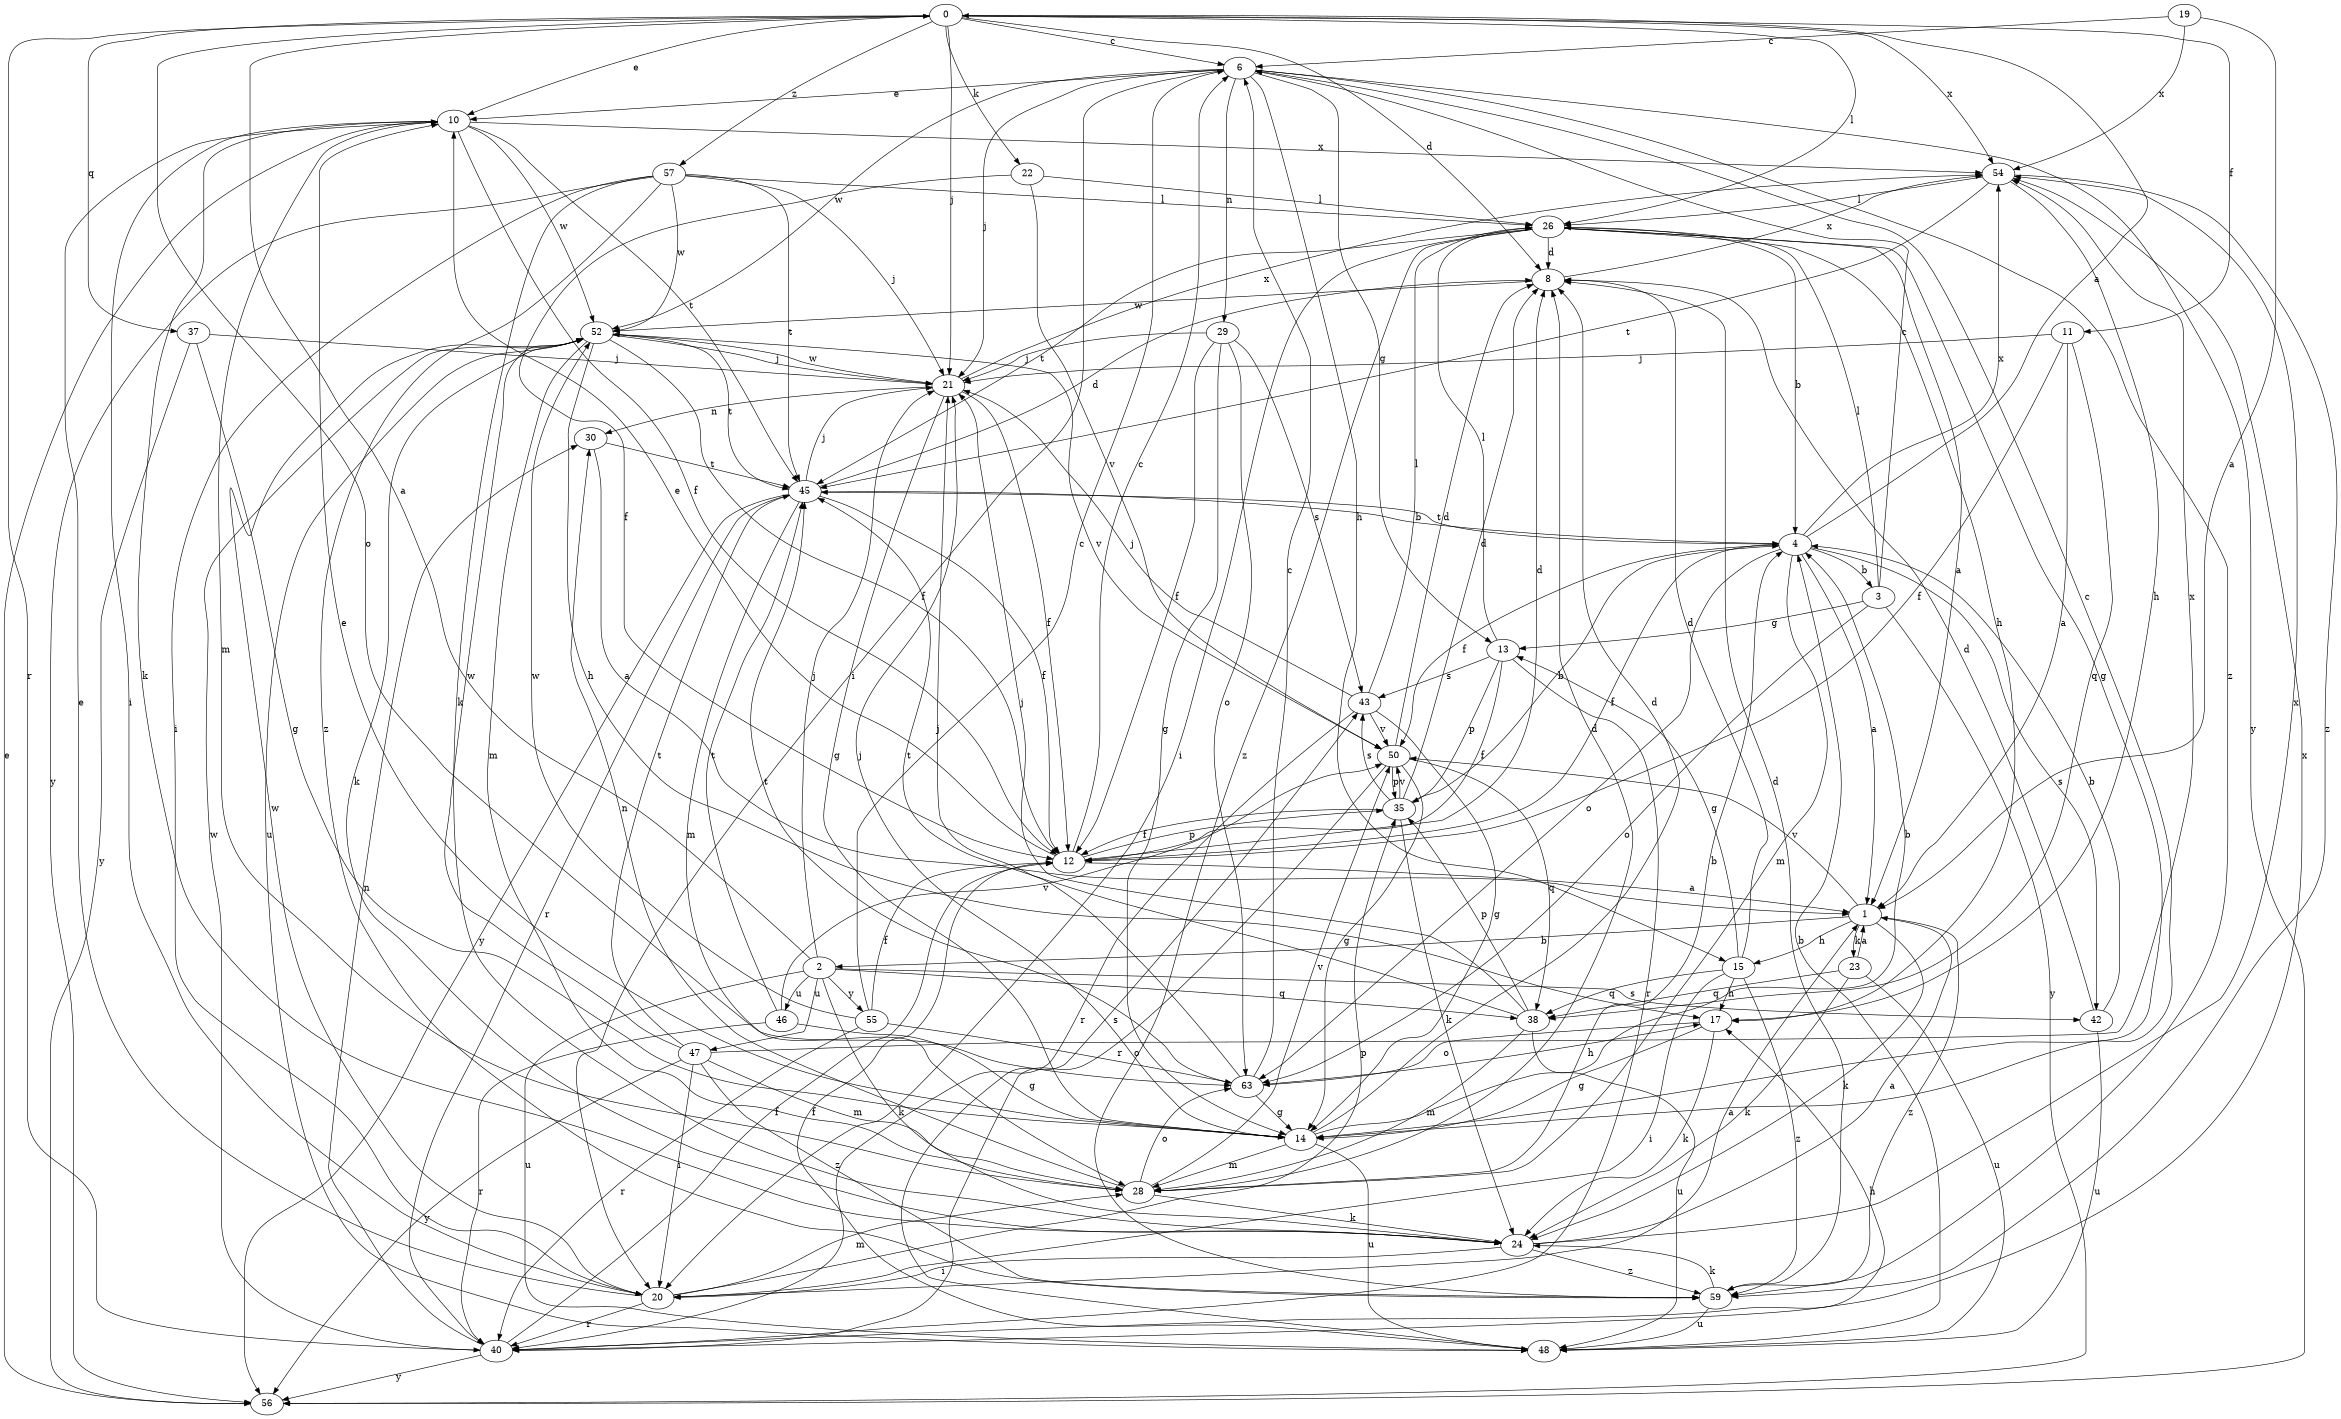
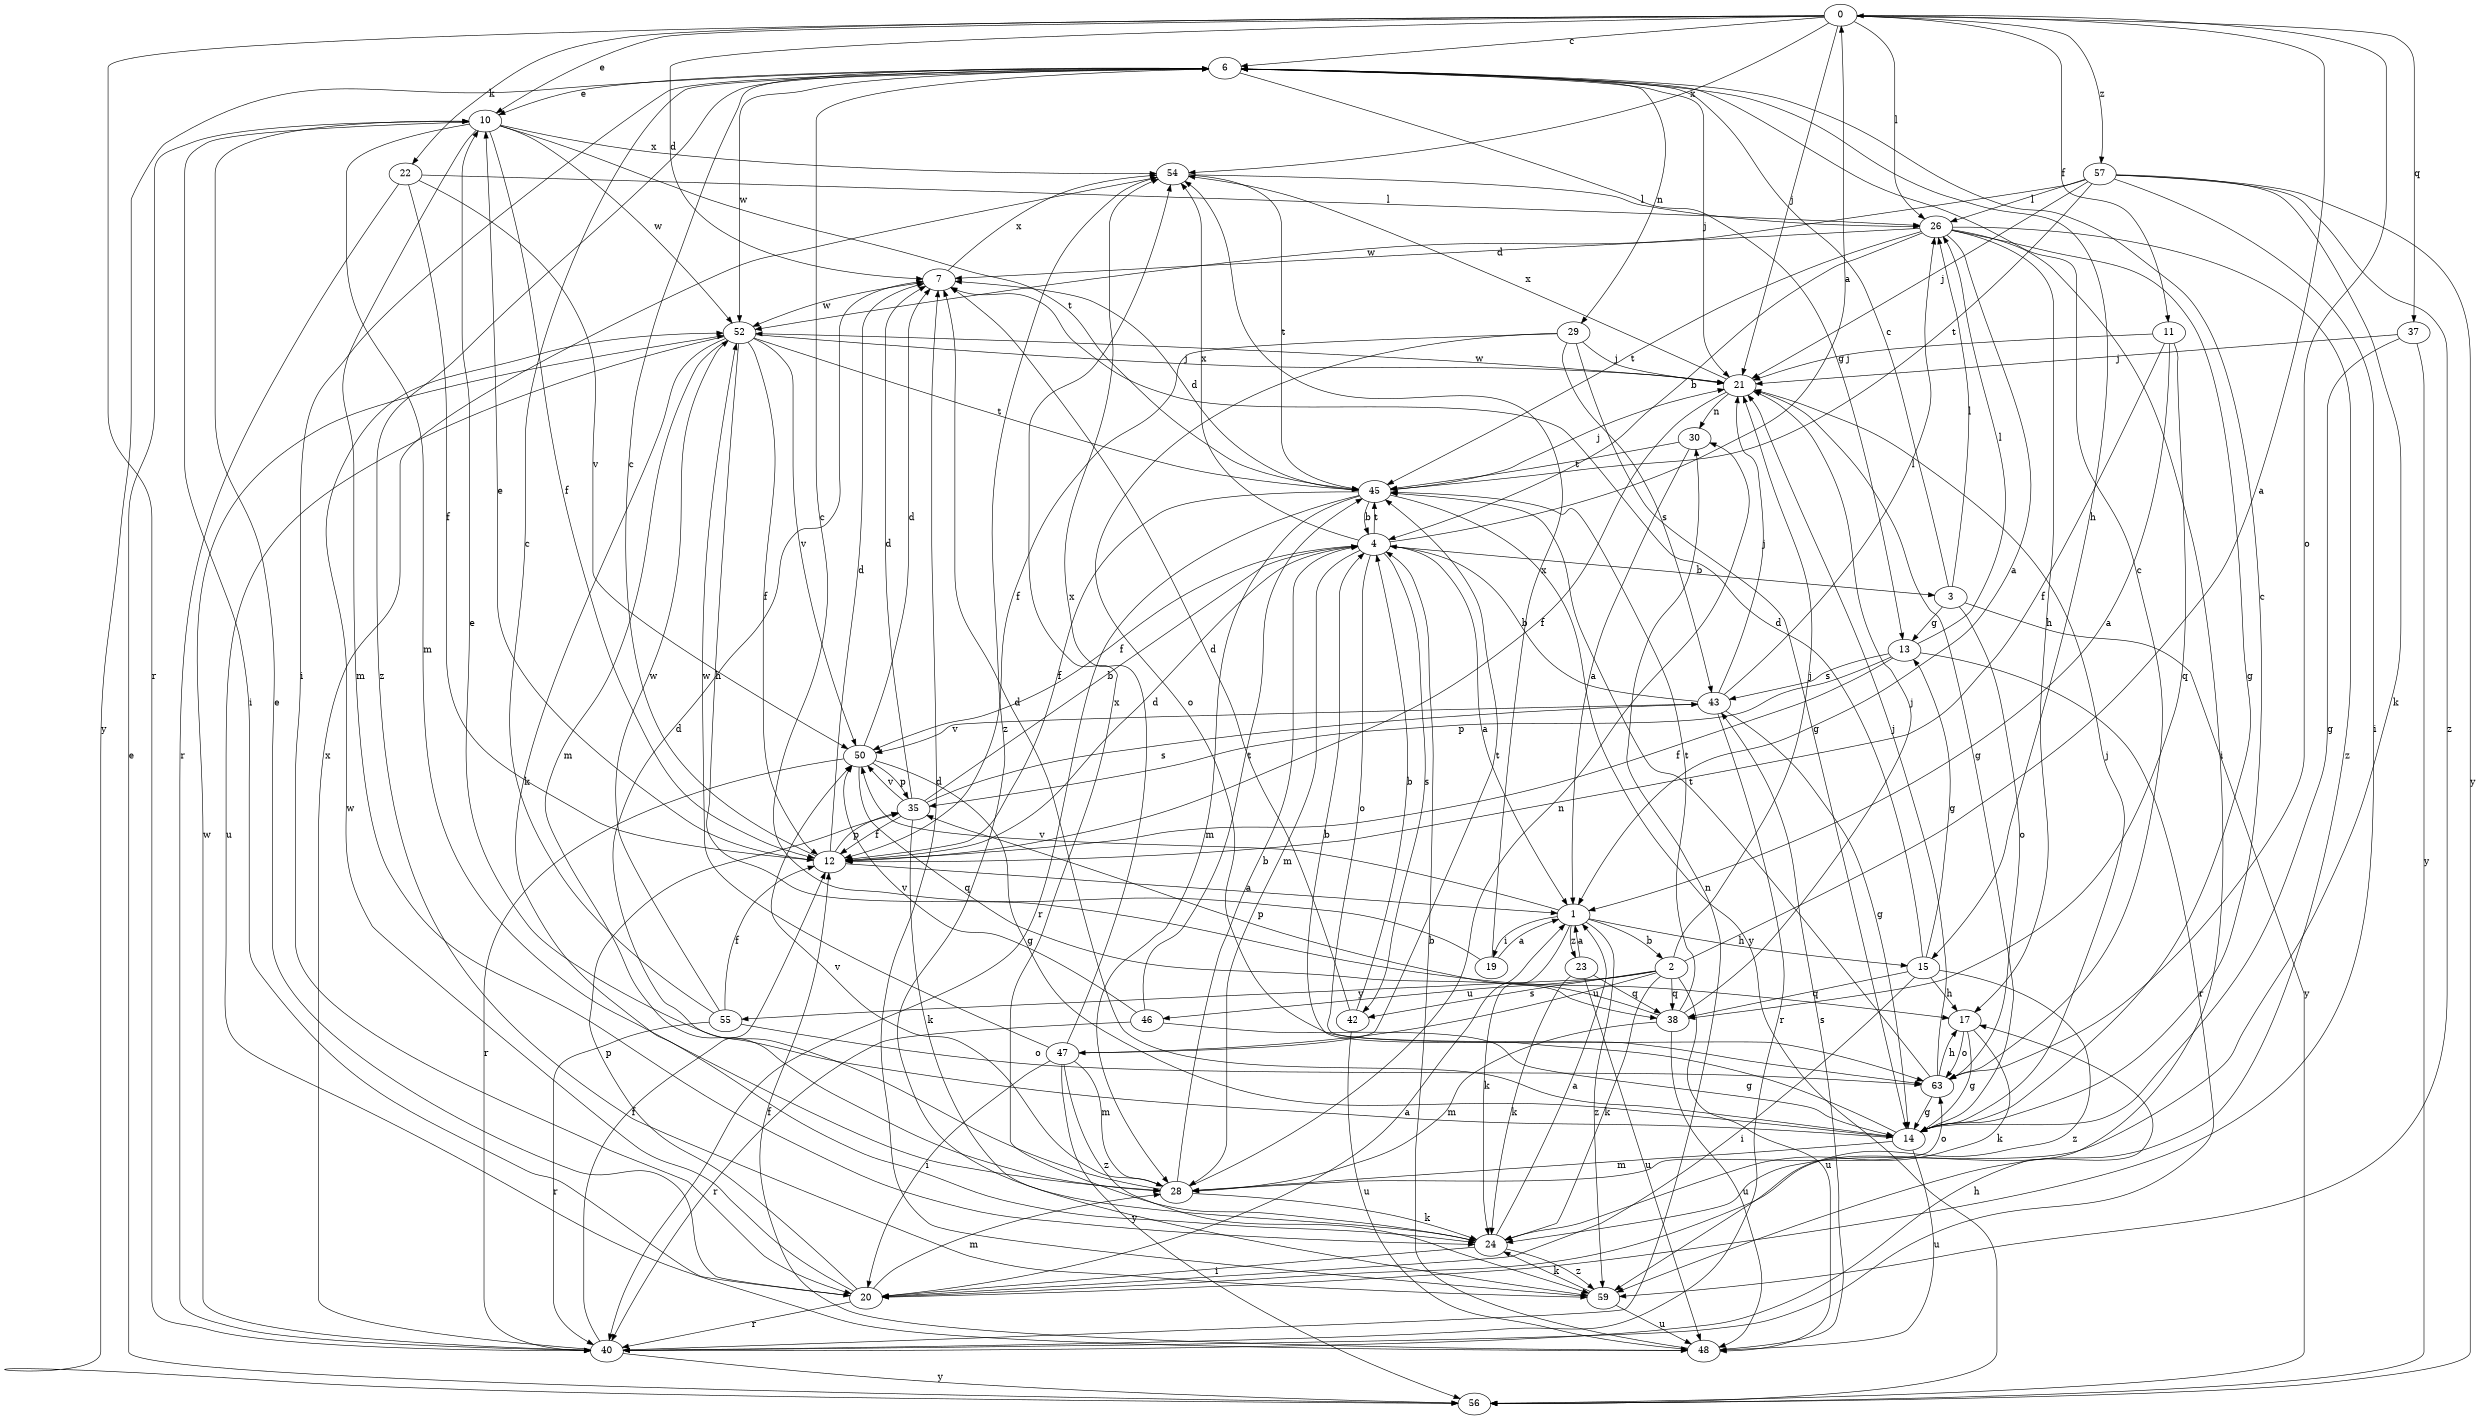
node "8": label "8" -> "7"
edge "43" -> "4": added, label "b"
edge "10" -> "24": label "k" -> "m"
edge "54" -> "17": removed, label "h"
edge "4" -> "12": label "f" -> "d"
edge "22" -> "40": added, label "r"
edge "1" -> "19": added, label "i"
edge "1" -> "23": label "k" -> "z"
